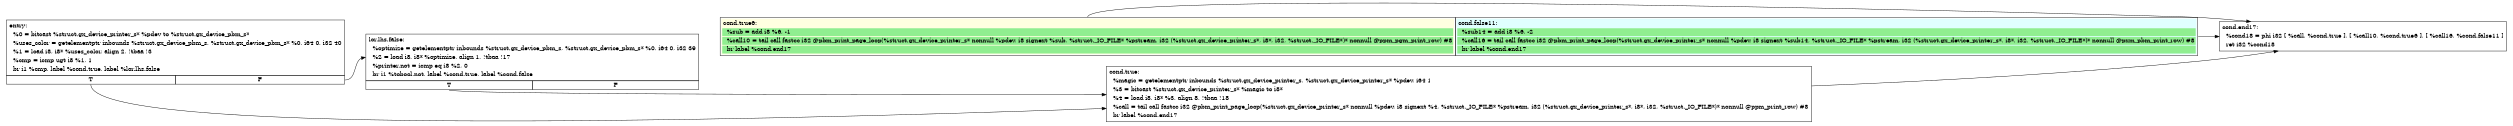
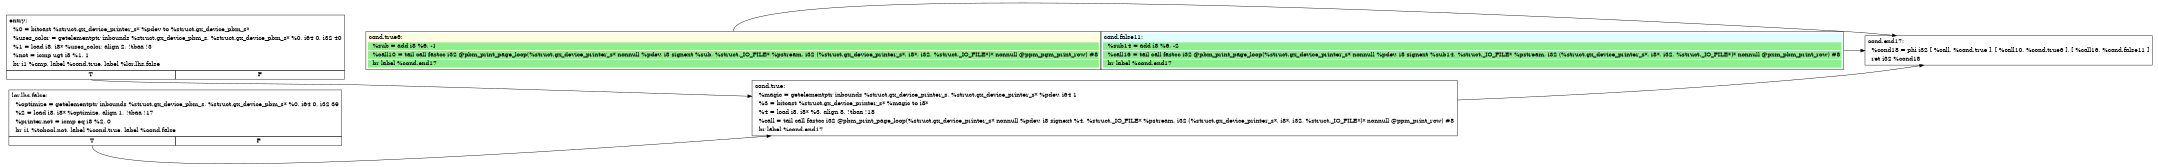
node "entry:": text "%cmp = icmp ugt i8 %1, 1" -> "%not = icmp ugt i8 %1, 1"
edge "entry:" -> "lor.lhs.false:": removed
